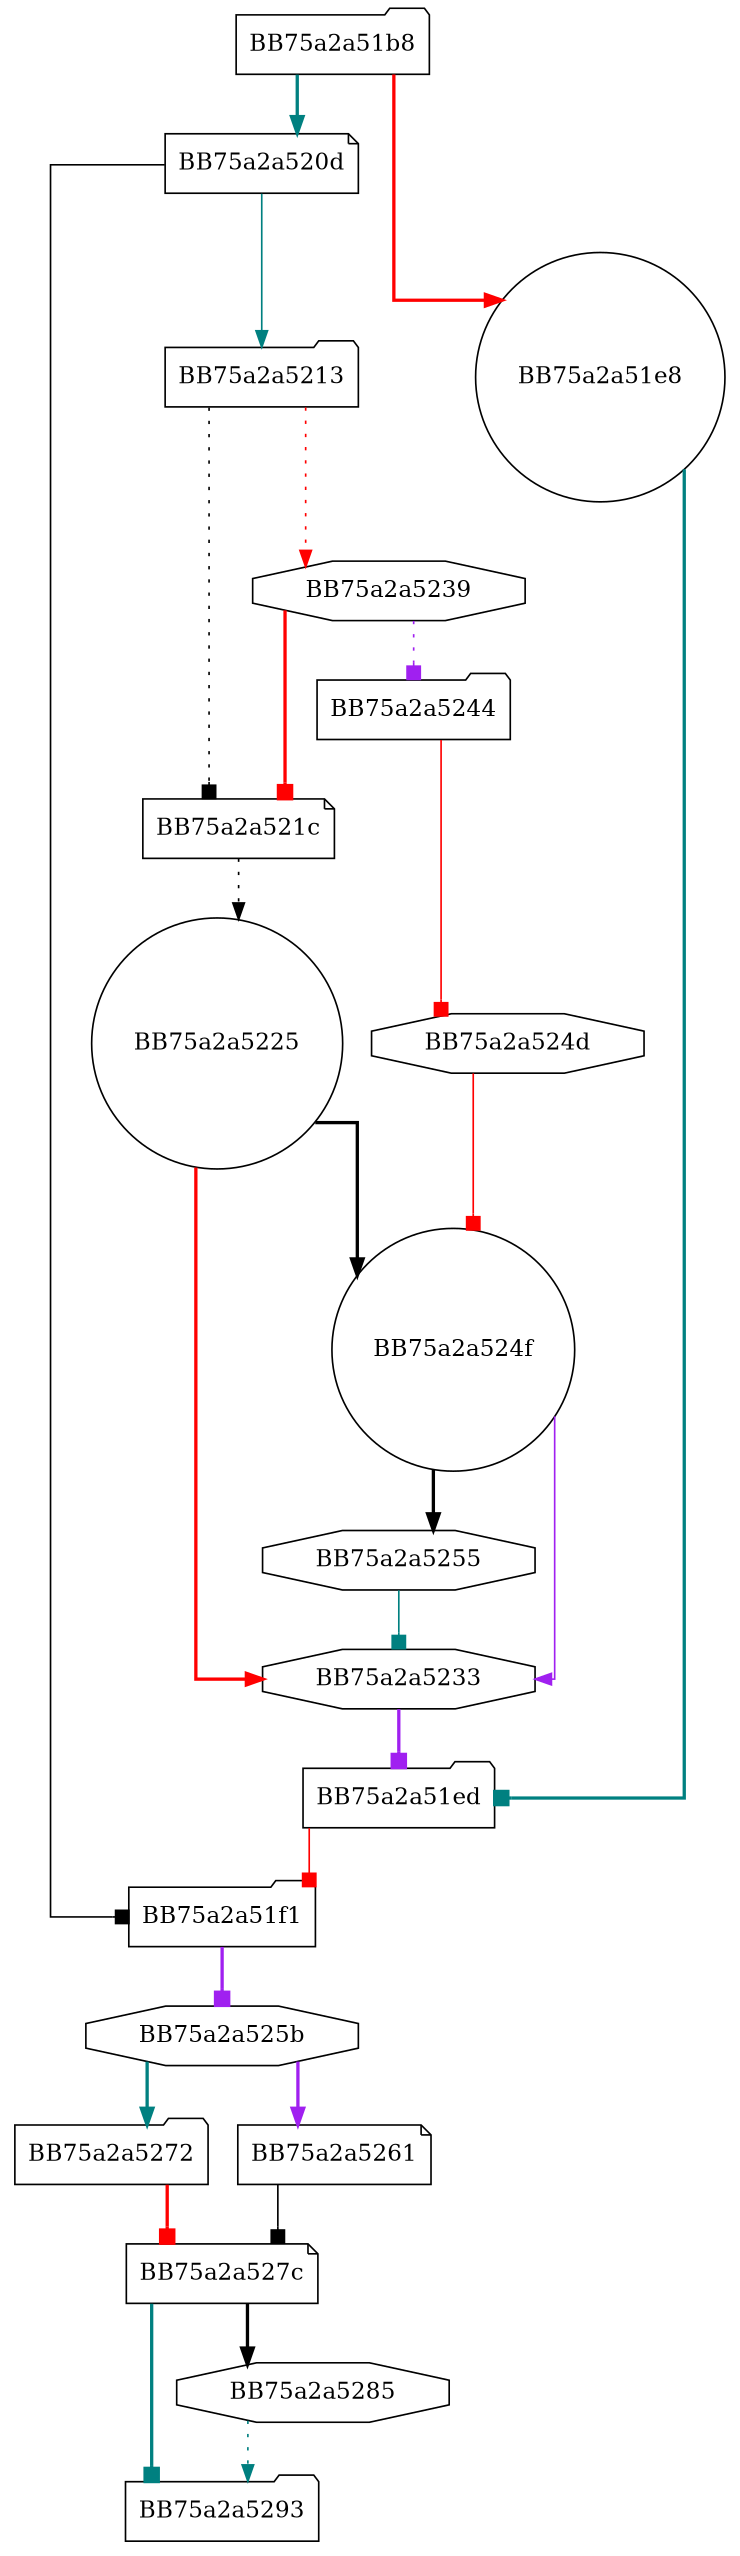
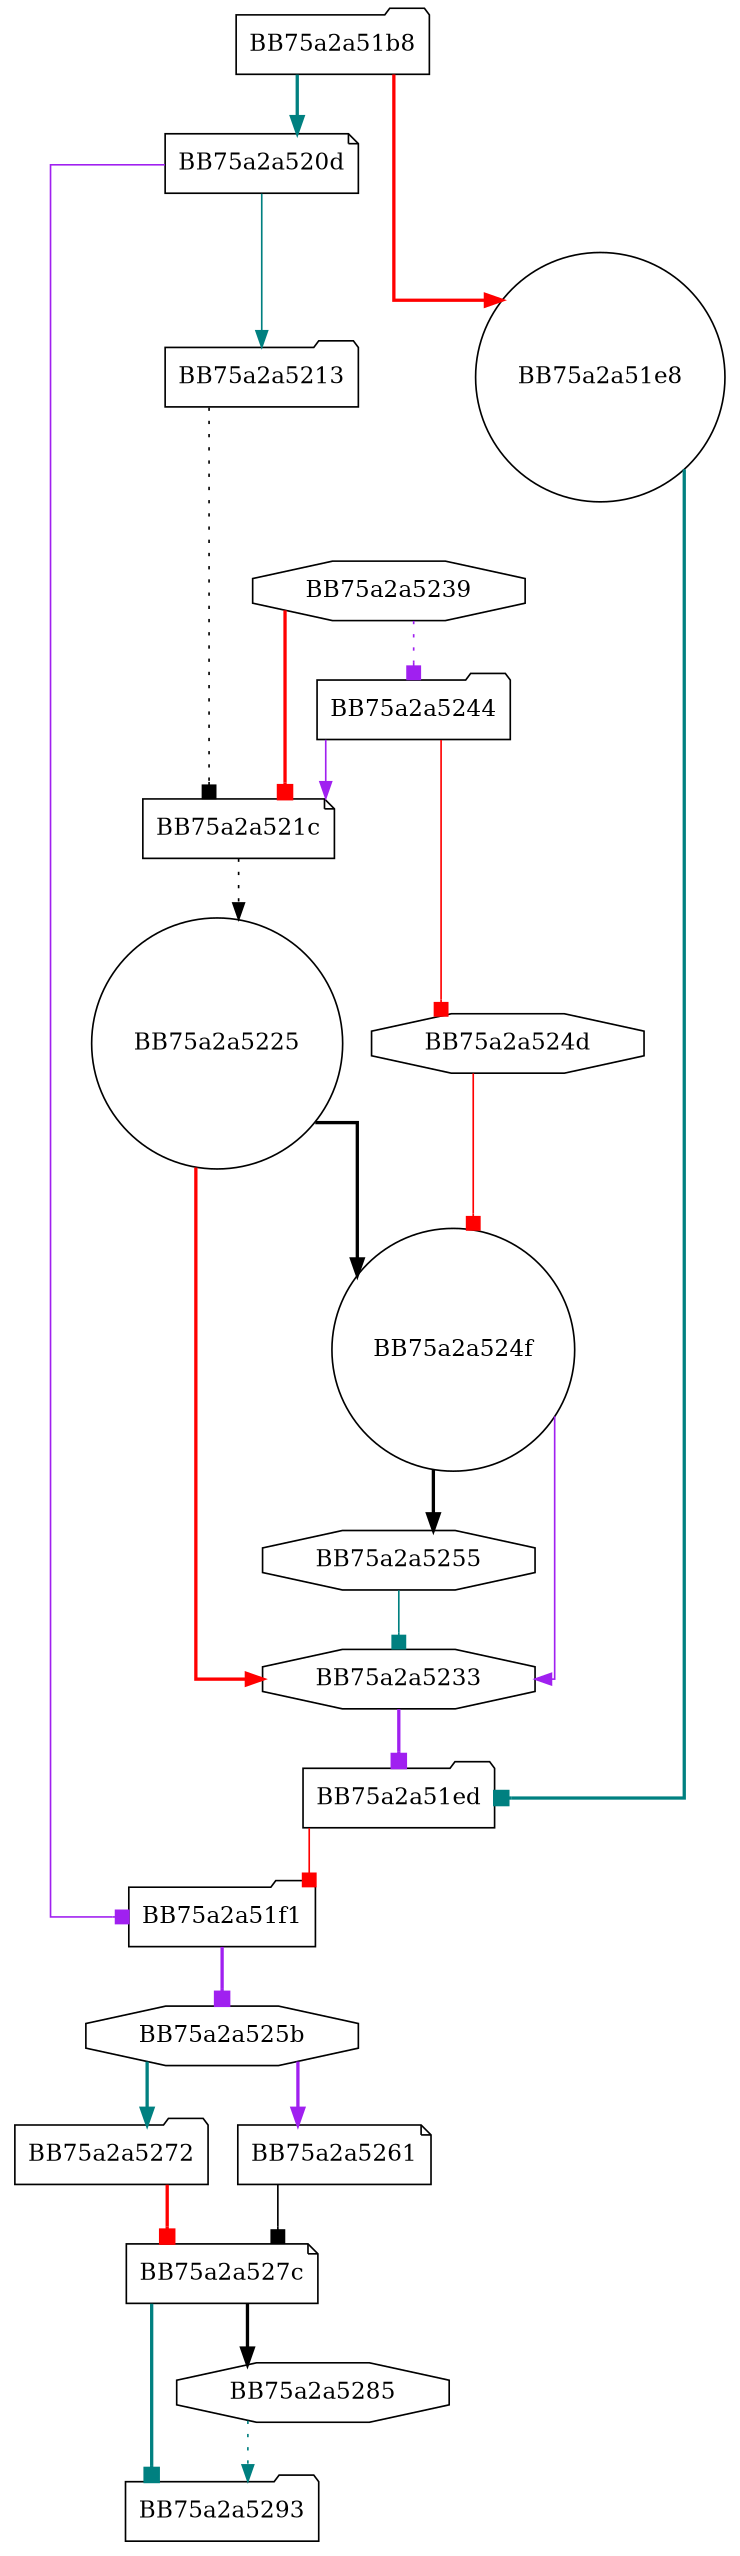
edge "BB75a2a5213" -> "BB75a2a5239": removed
edge "BB75a2a5244" -> "BB75a2a521c": added
edge "BB75a2a520d" -> "BB75a2a51f1": color black -> purple
